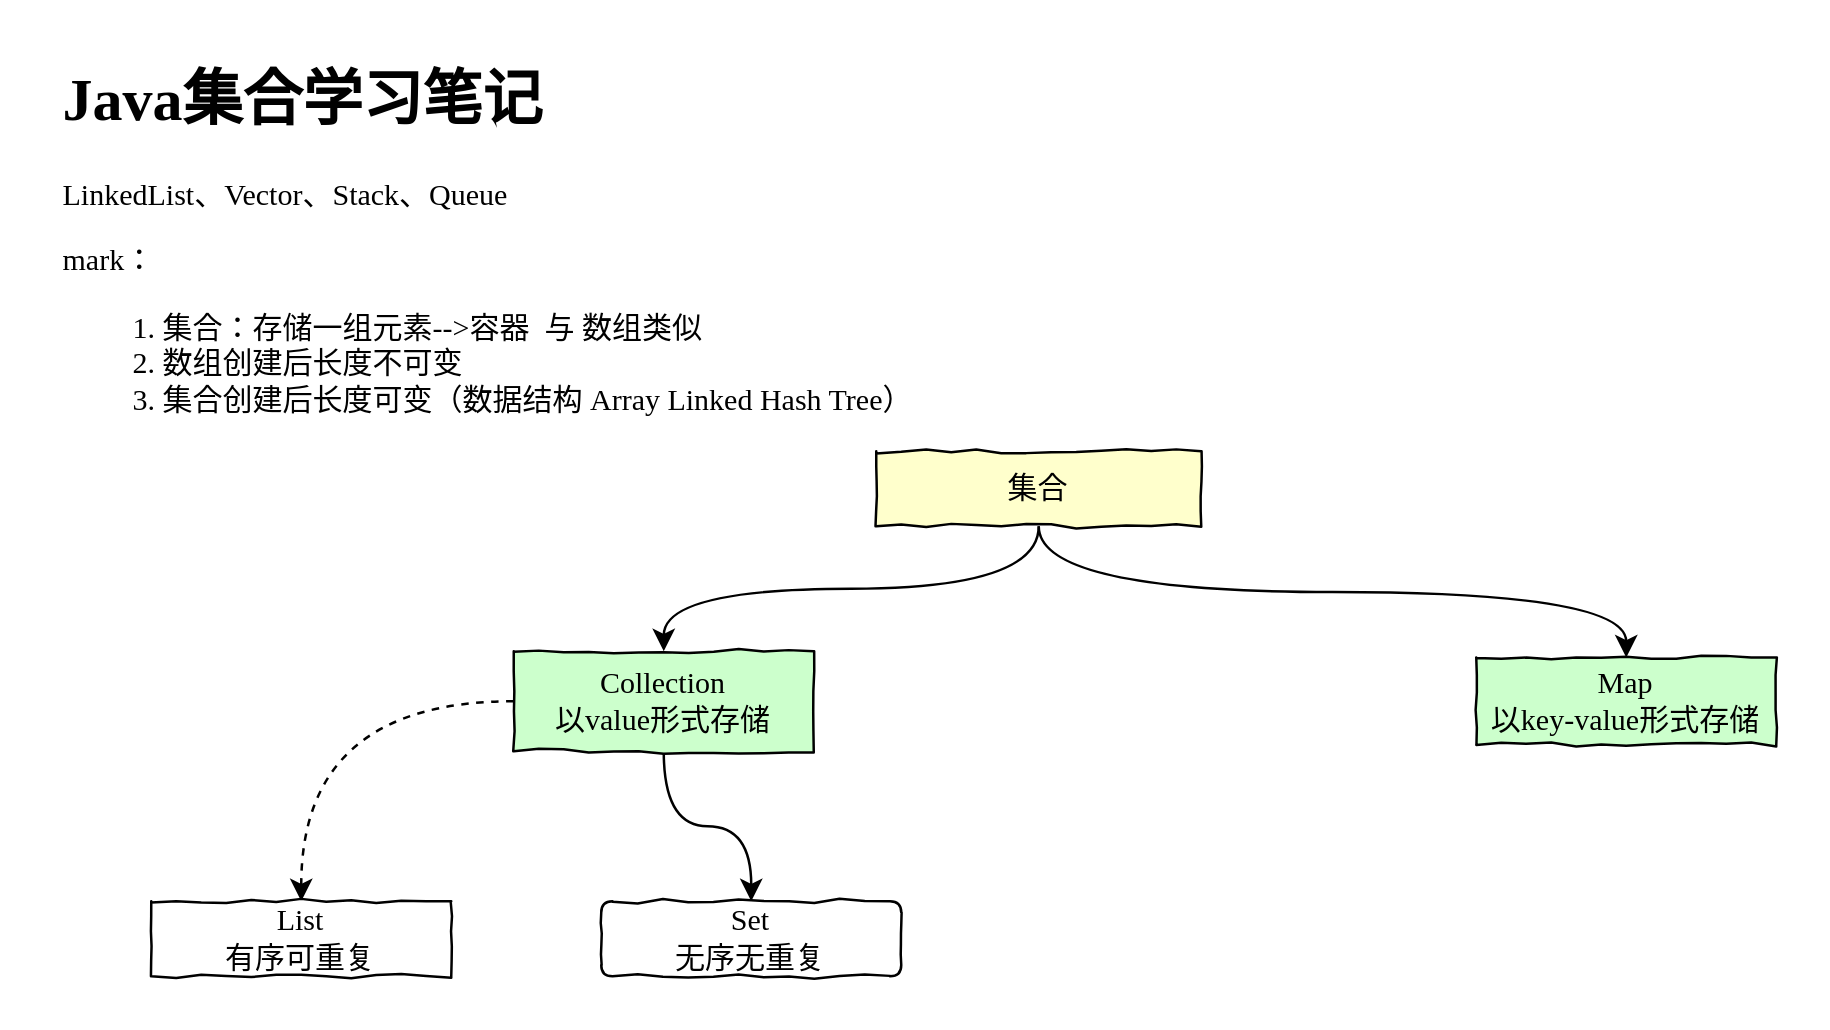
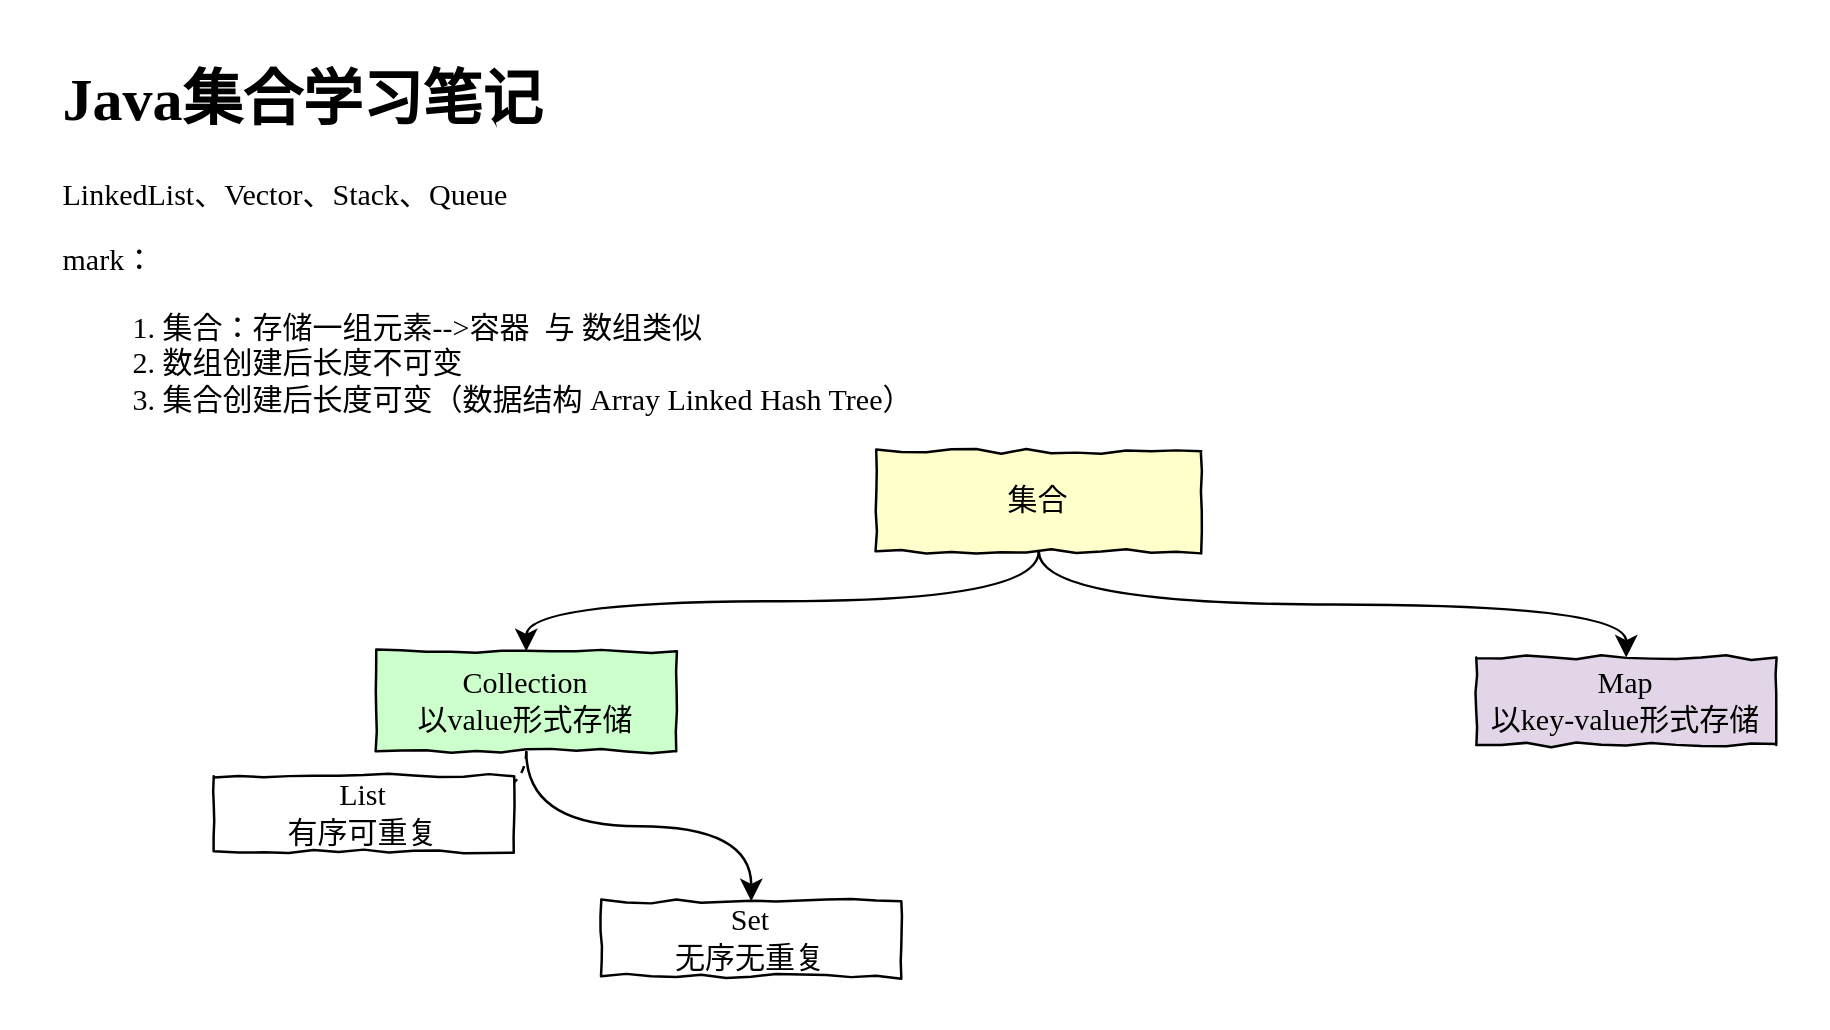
node "集合": size 325x75 -> 325x100
node "Collection 以value形式存储": moved (664, 701) -> (526, 701)
node "Map 以key-value形式存储": fillcolor #ccffcc -> #e1d5e7
node "List 有序可重复": moved (301, 939) -> (364, 814)
node "Set 无序无重复": shape rounded rectangle -> rectangle
